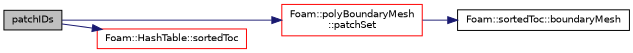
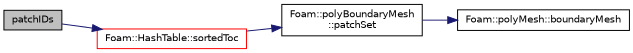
edge "patchIDs" -> "Foam::polyBoundaryMesh ::patchSet": now "Foam::HashTable::sortedToc" -> "Foam::polyBoundaryMesh ::patchSet"
node "Foam::polyBoundaryMesh ::patchSet": color red -> black
node "Foam::sortedToc::boundaryMesh": label "Foam::sortedToc::boundaryMesh" -> "Foam::polyMesh::boundaryMesh"
